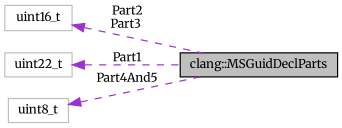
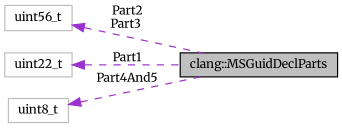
node "uint16_t": label "uint16_t" -> "uint56_t"
